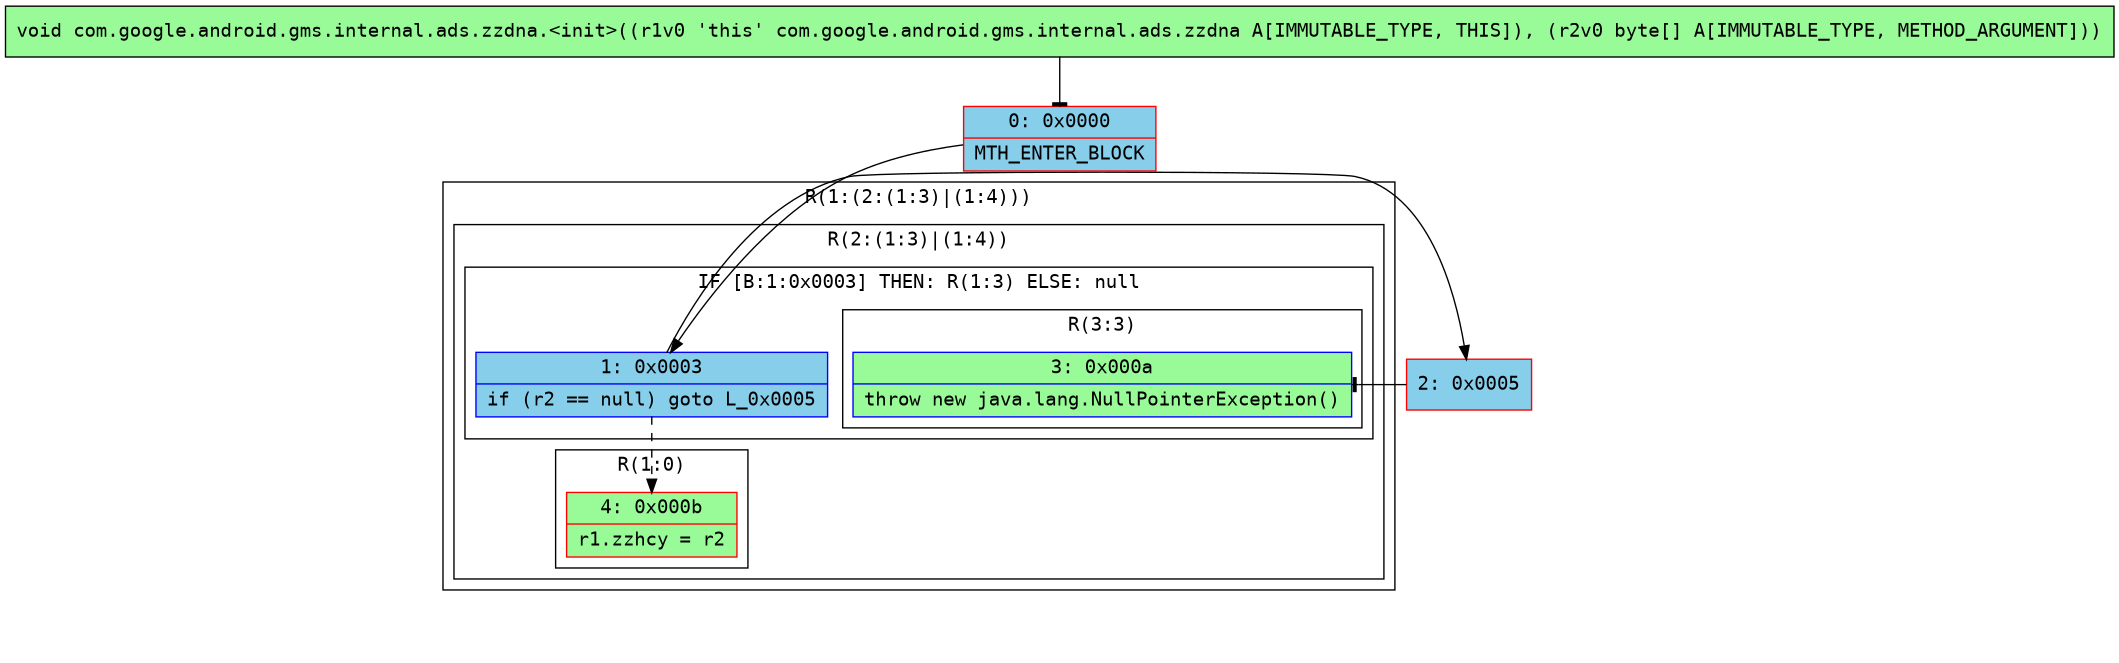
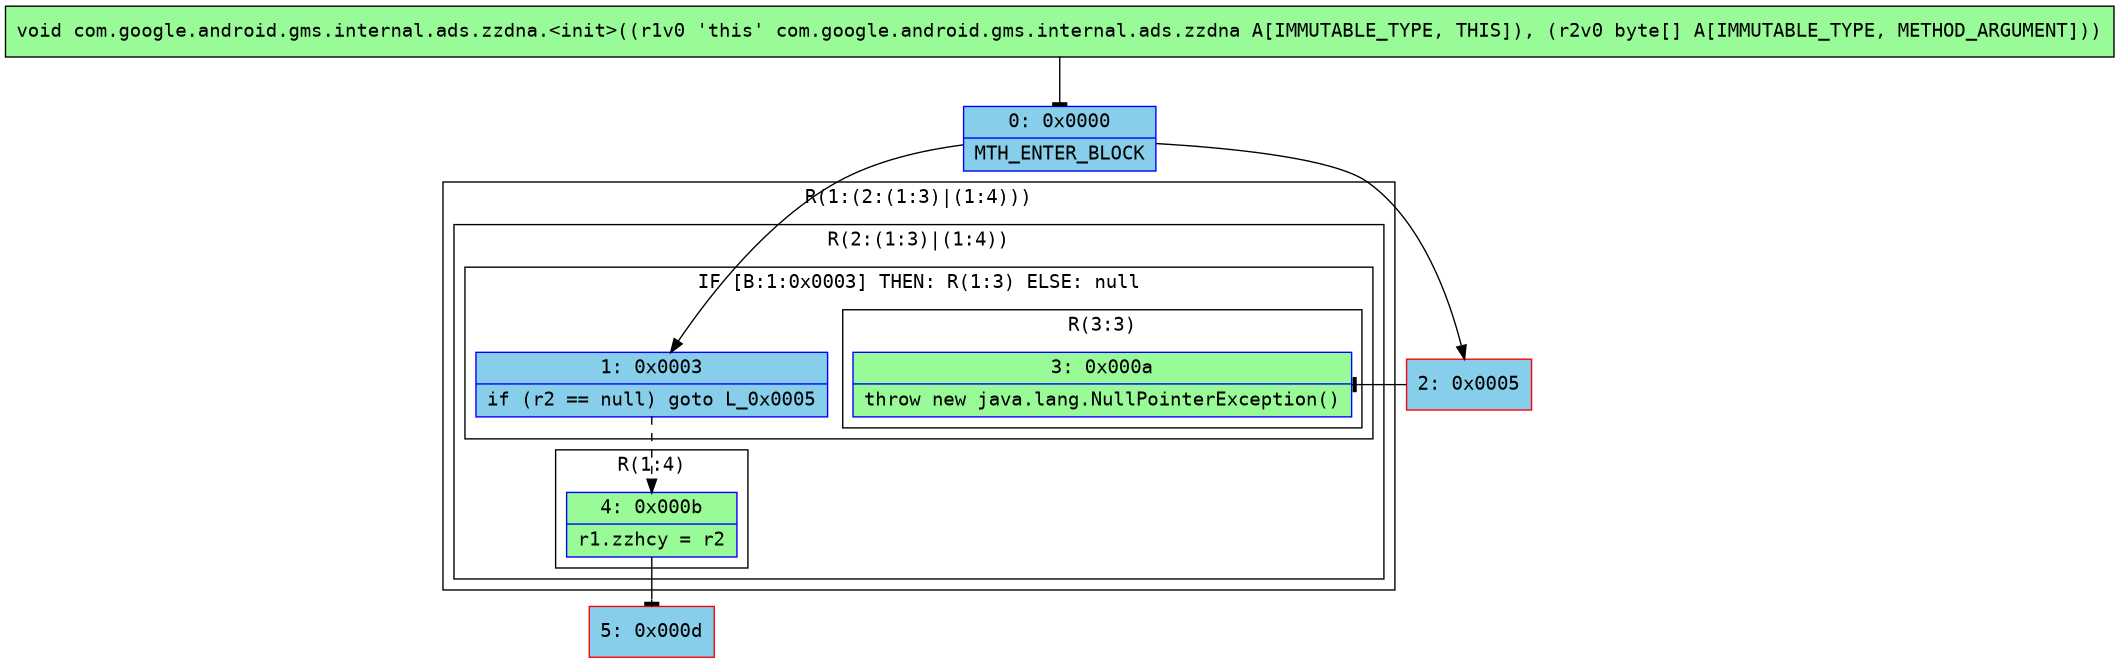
node "0: 0x0000": color red -> blue
edge "1: 0x0003" -> "2: 0x0005": now "0: 0x0000" -> "2: 0x0005"
cluster "R(1:0)": label "R(1:0)" -> "R(1:4)"
node "4: 0x000b": color red -> blue
node "5: 0x000d": added
